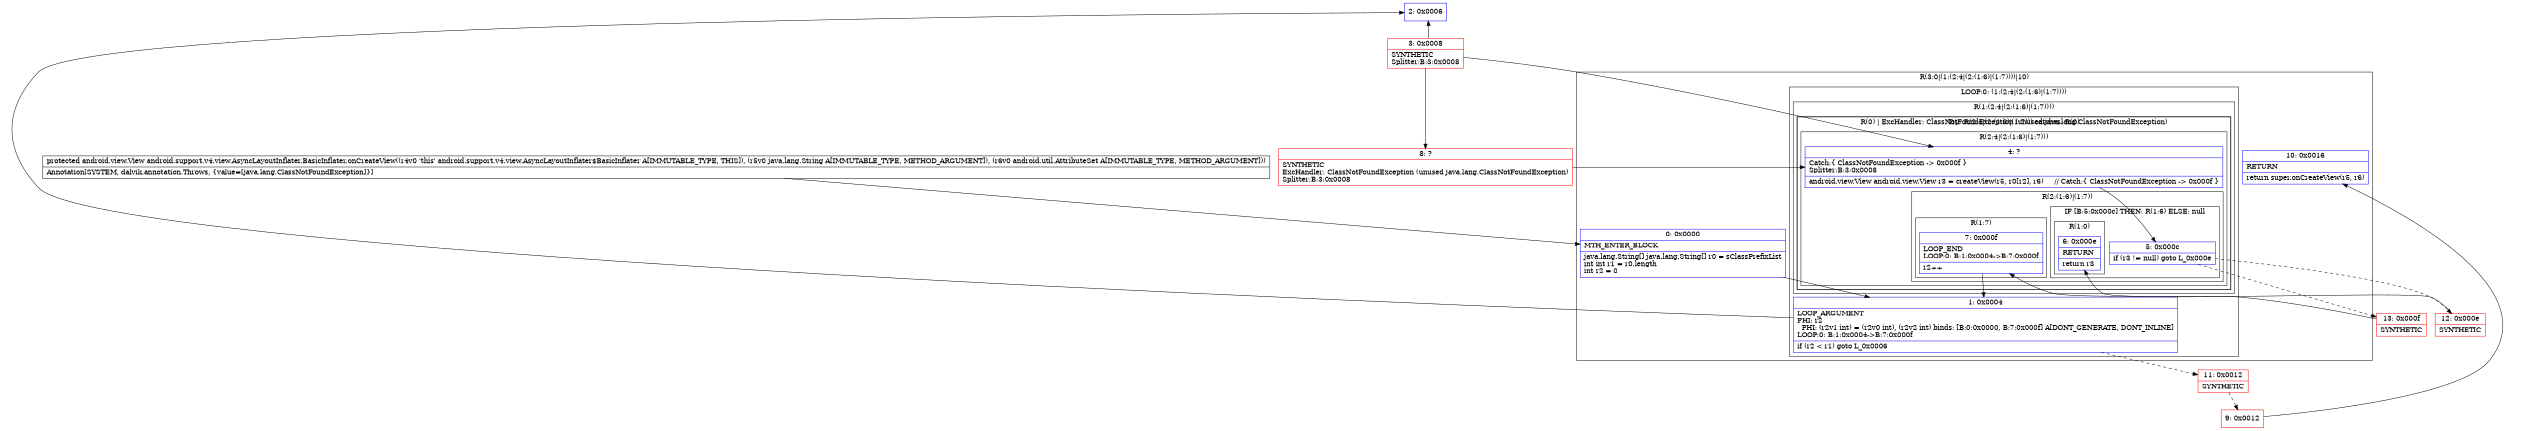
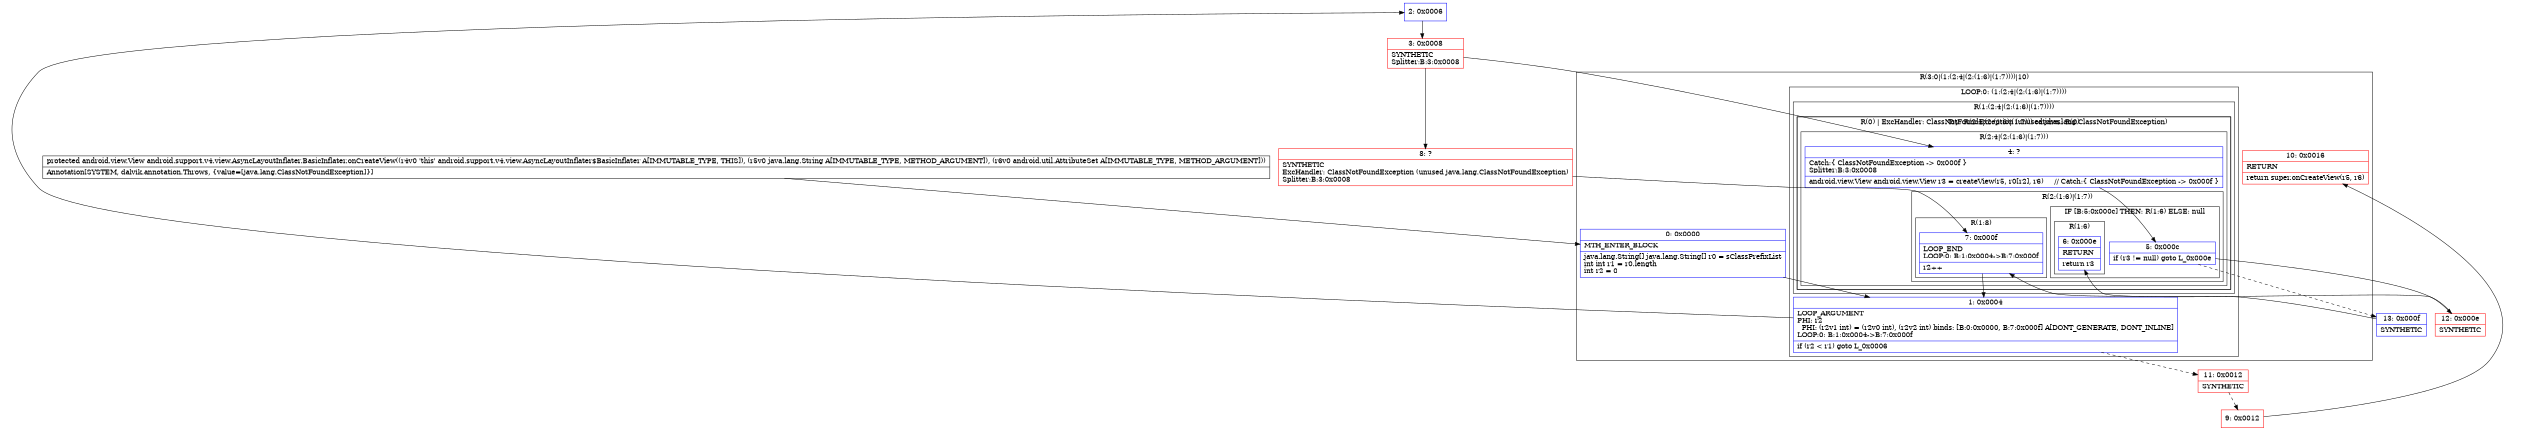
edge "3: 0x0008" -> "2: 0x0006": reversed
edge "8: ?" -> "4: ?": now "8: ?" -> "7: 0x000f"
node "10: 0x0016": color blue -> red
cluster "R(1:7)": label "R(1:7)" -> "R(1:8)"
cluster "R(1:0)": label "R(1:0)" -> "R(1:6)"
edge "5: 0x000c" -> "12: 0x000e": style dashed -> solid
node "13: 0x000f": color red -> blue
